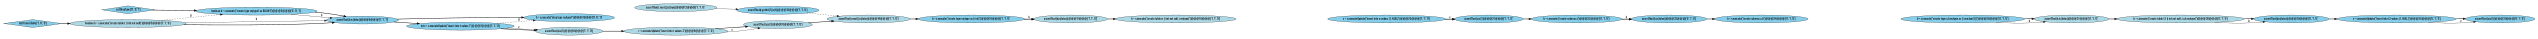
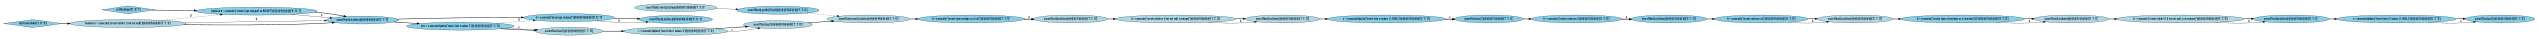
node "assertThat(b,is(false))@@@8@@@['0', '0', '1']": added
node "assertThat(b,is(false))@@@19@@@['1', '1', '0']": added
node "assertThat(b,is(false))@@@25@@@['0', '1', '0']": added
